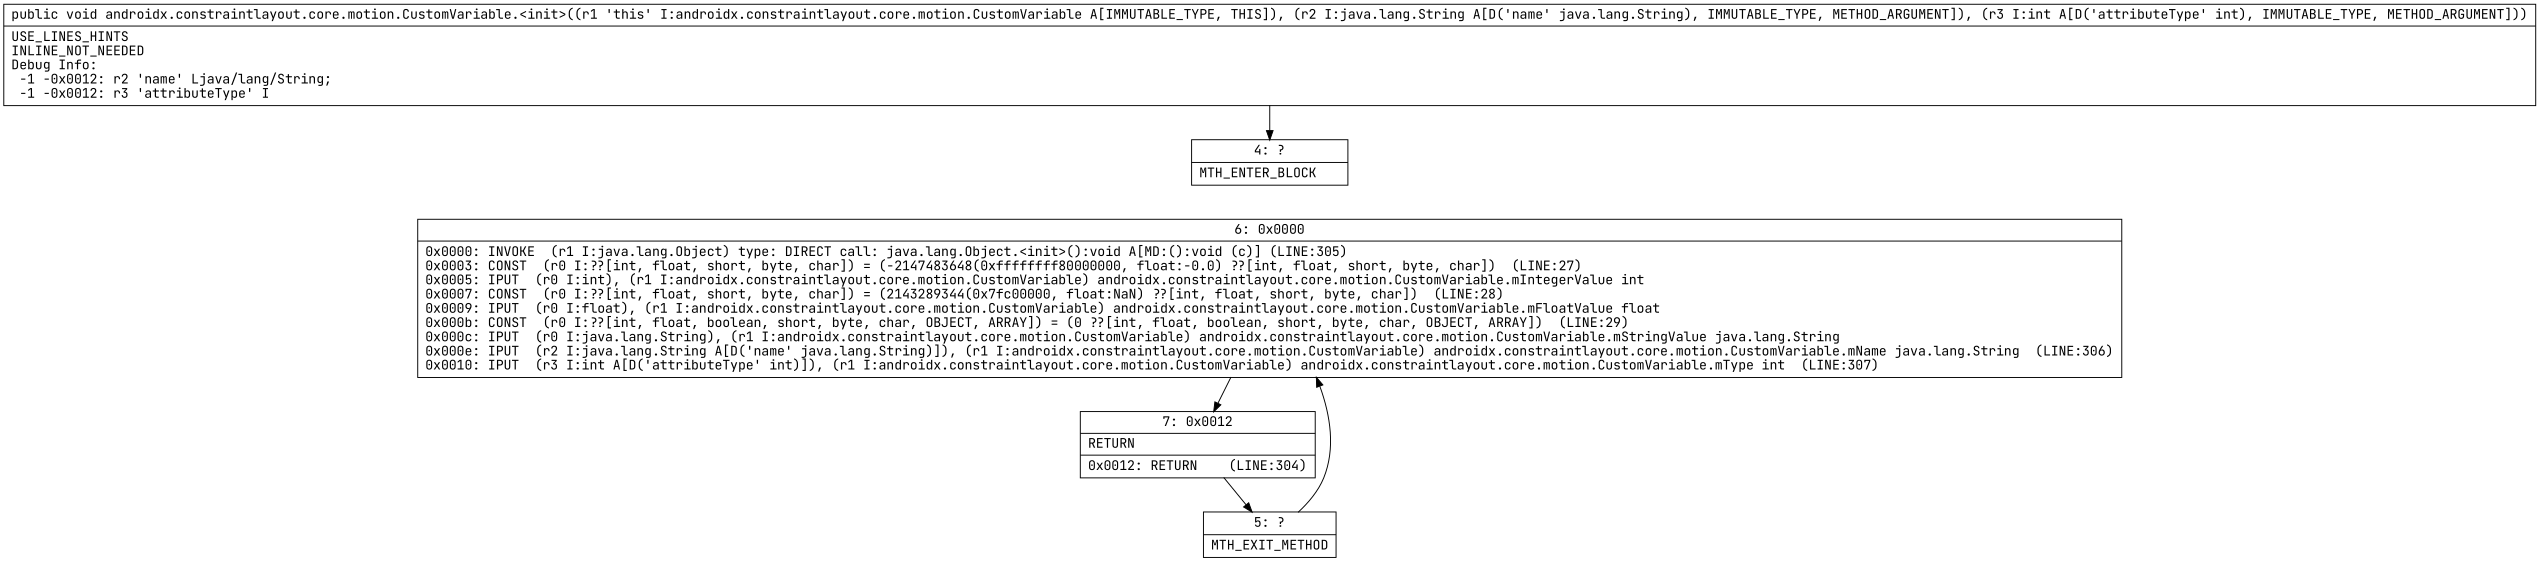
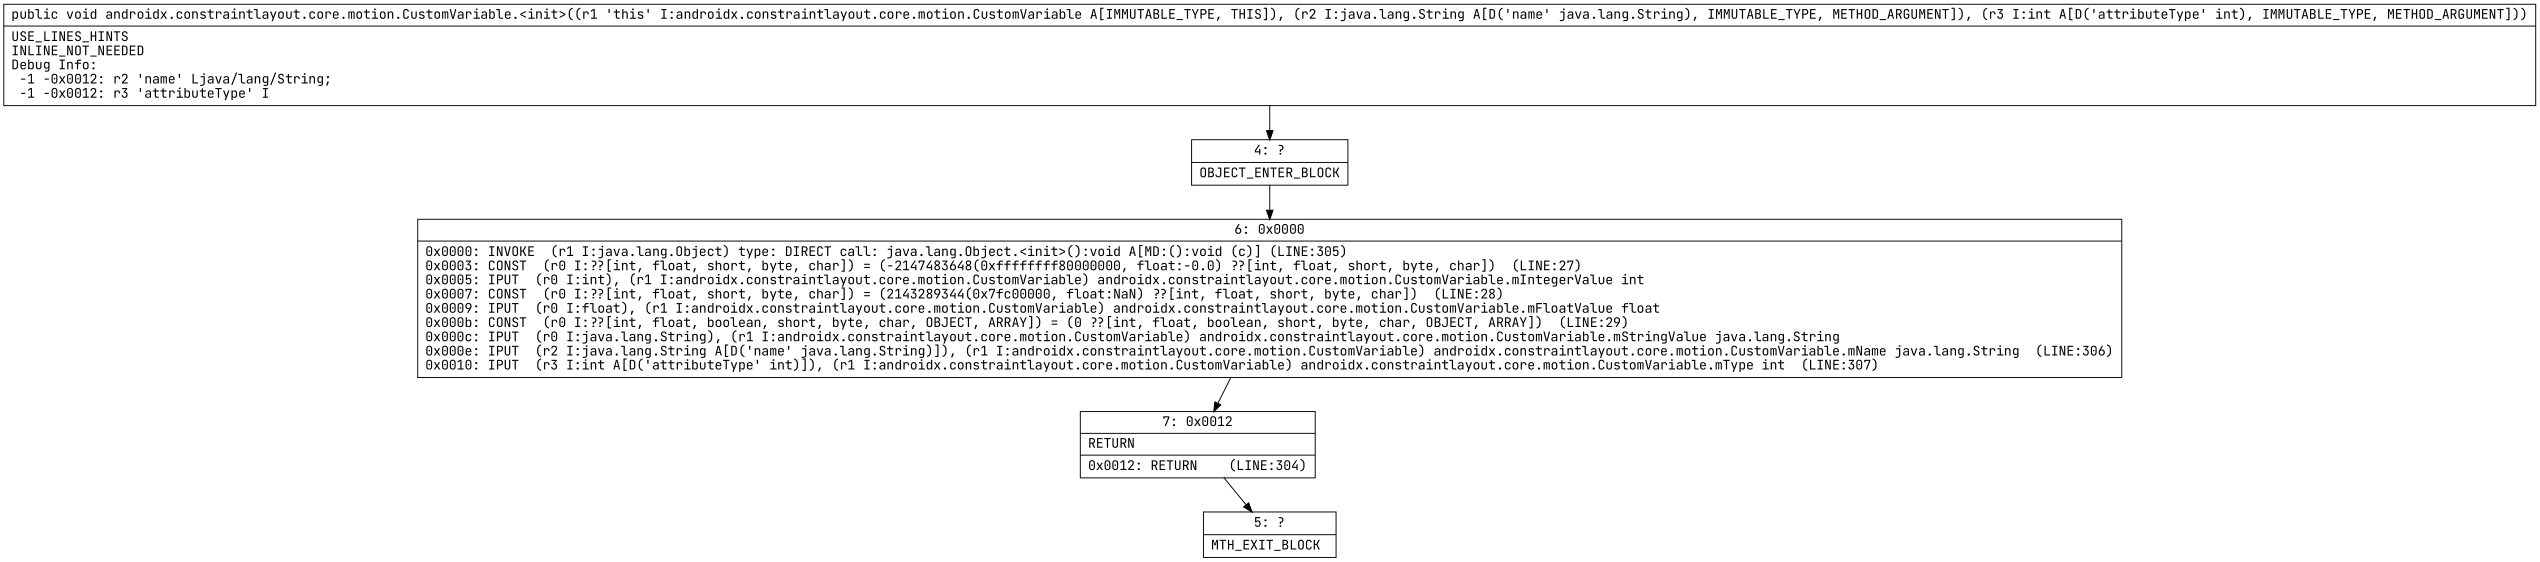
node "4: ?": text "MTH_ENTER_BLOCK" -> "OBJECT_ENTER_BLOCK"
edge "5: ?" -> "6: 0x0000": now "4: ?" -> "6: 0x0000"
node "5: ?": text "MTH_EXIT_METHOD" -> "MTH_EXIT_BLOCK"
